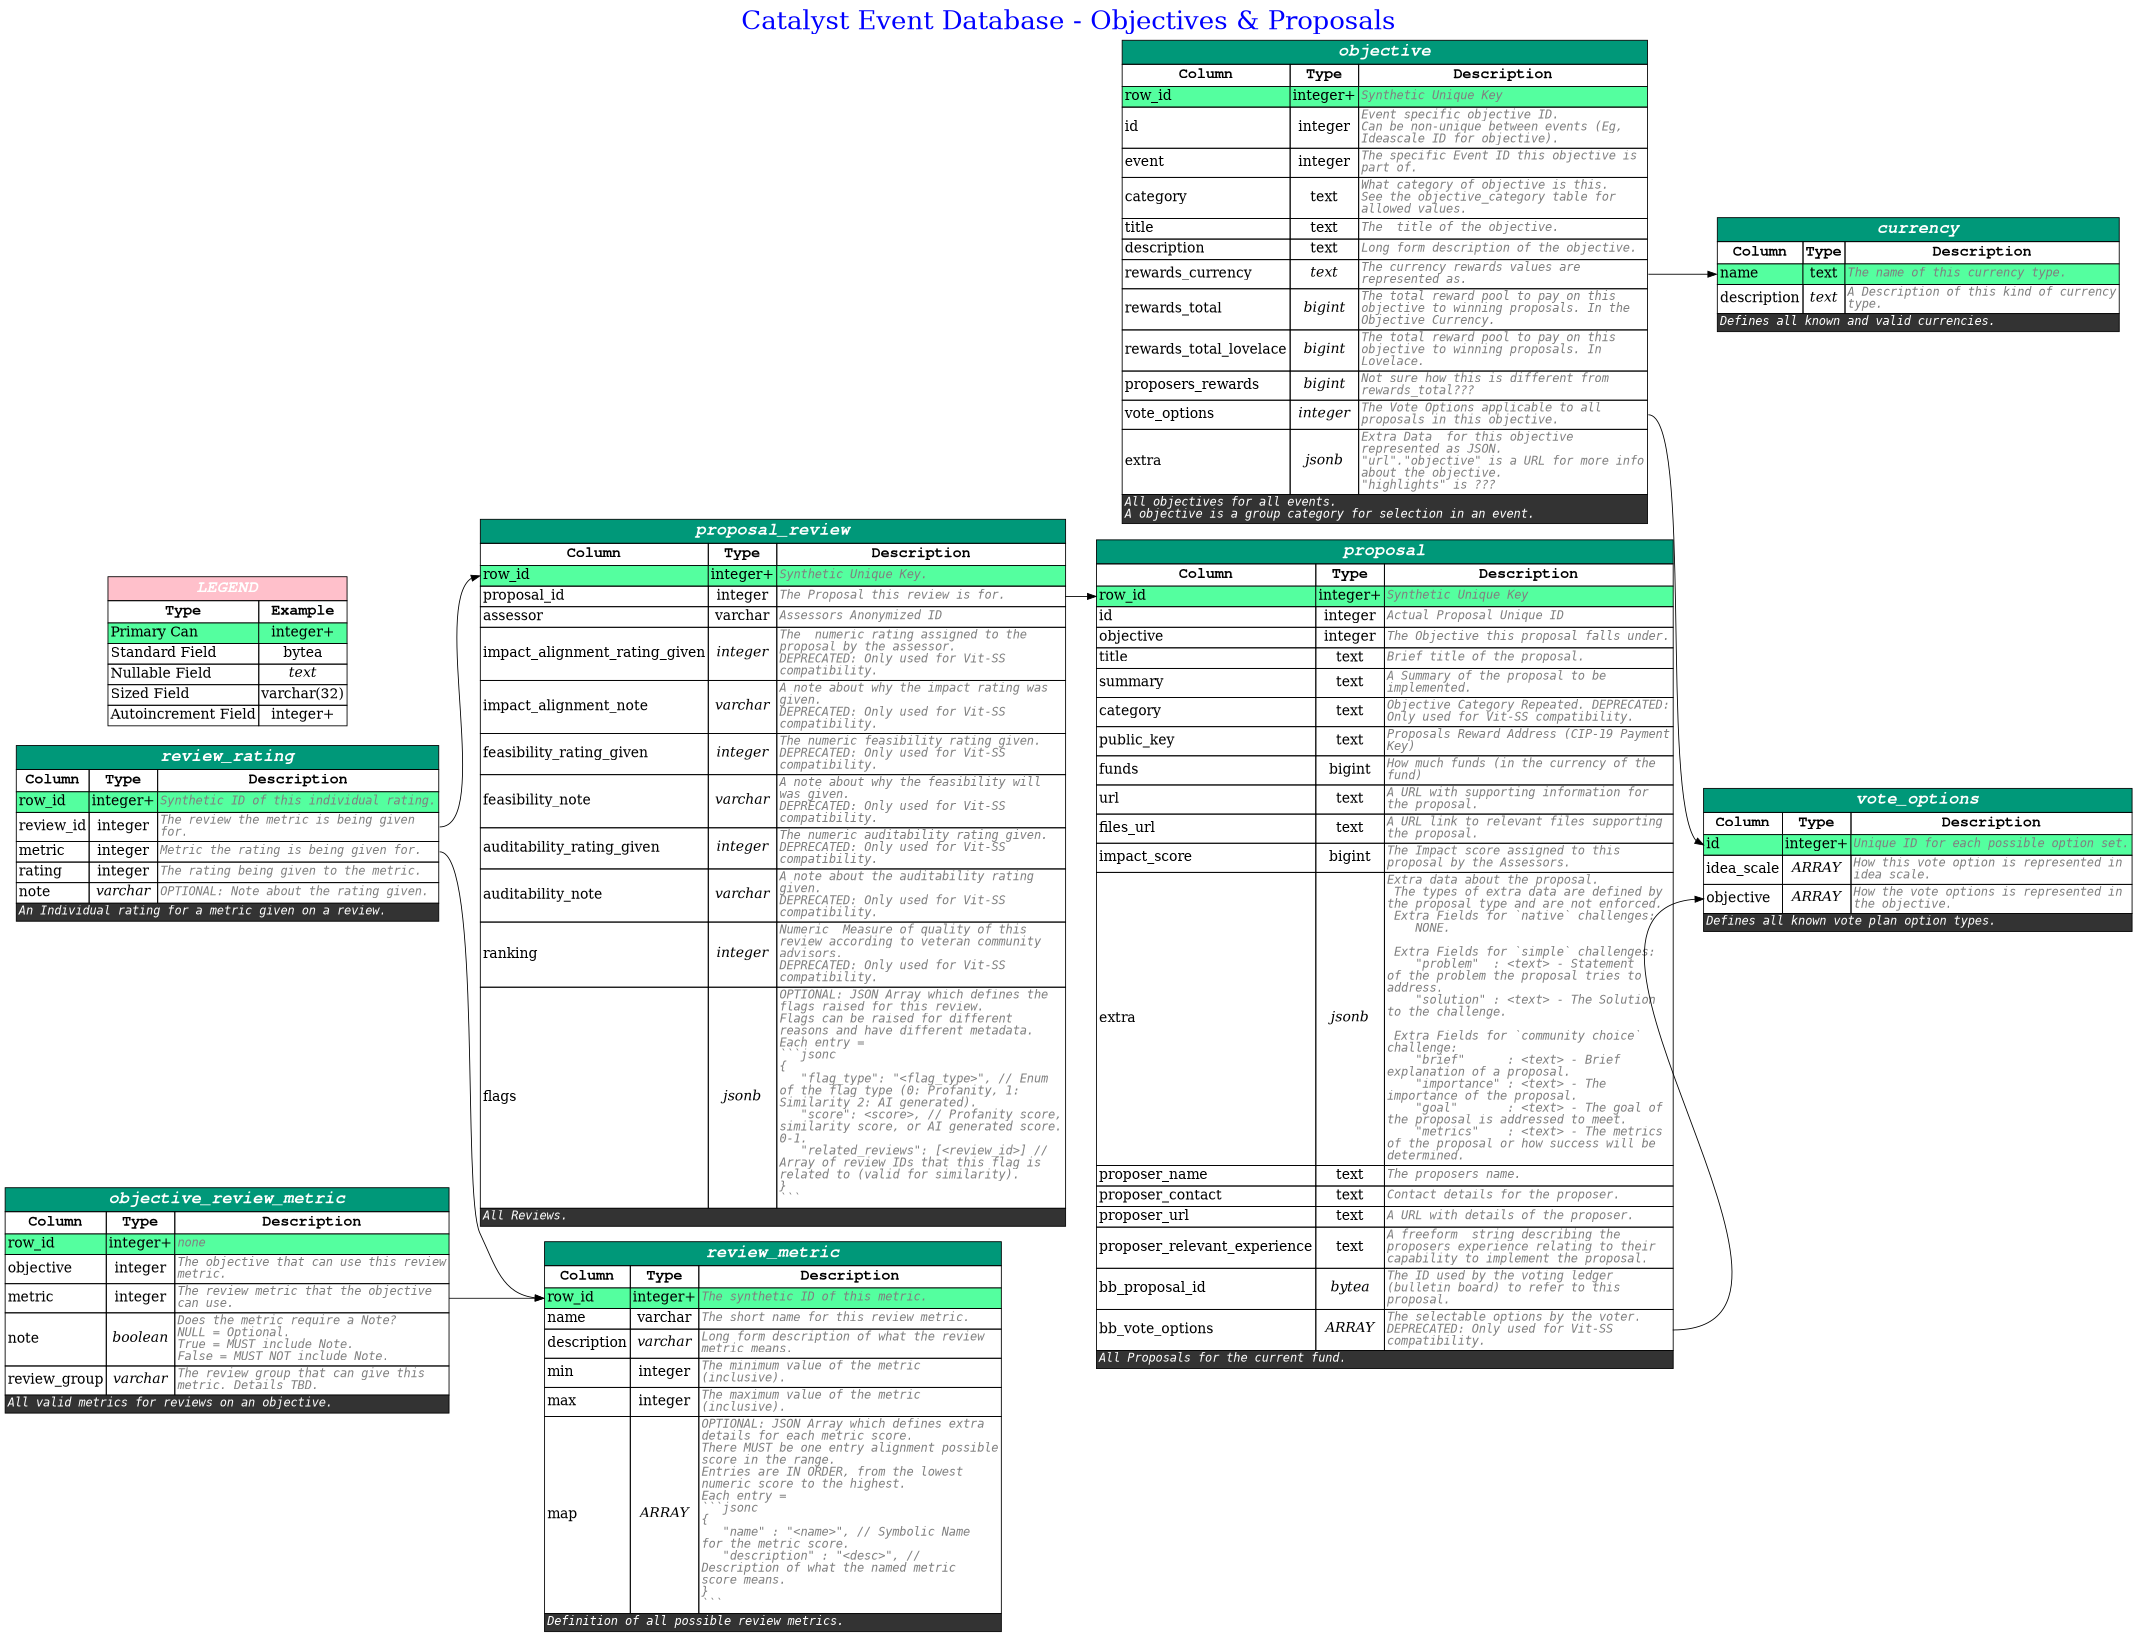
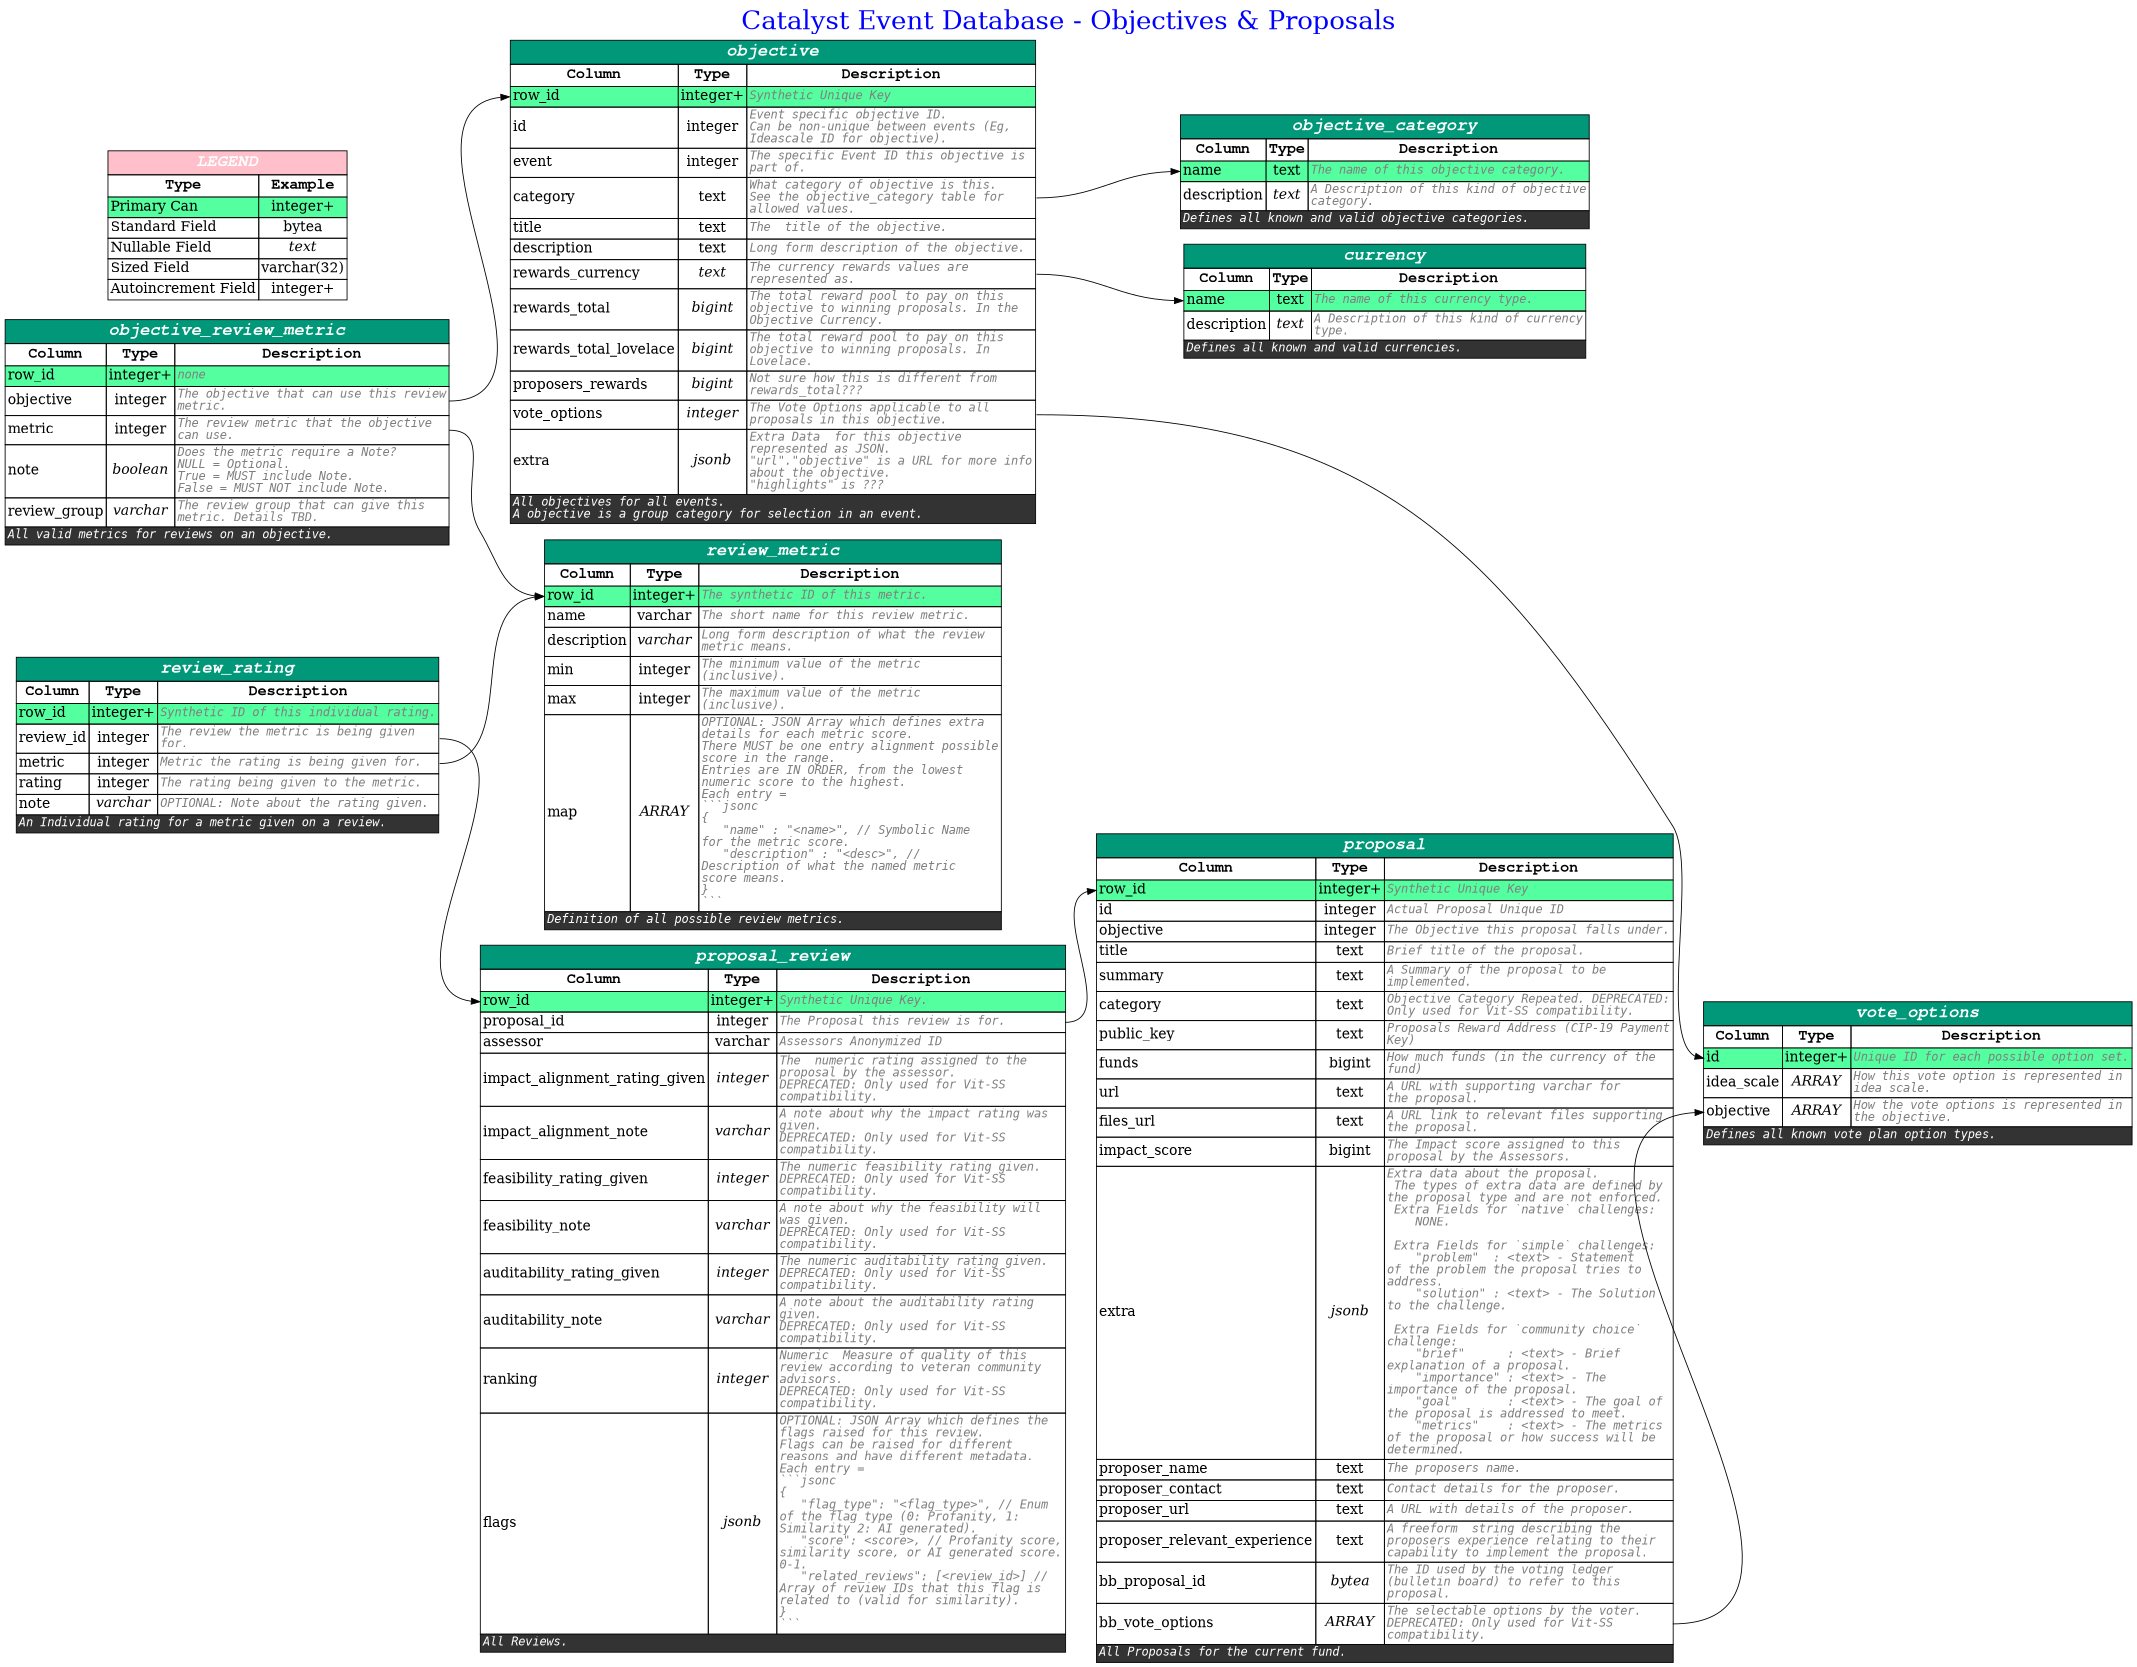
node "objective_category": added
edge "objective_review_metric" -> "objective": added
node "proposal": text "A URL with supporting information for" -> "A URL with supporting varchar for"
